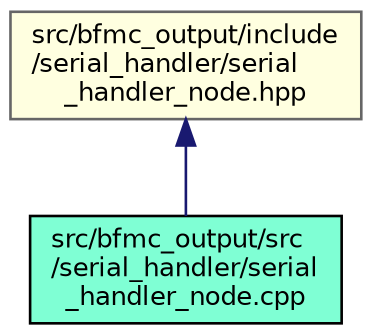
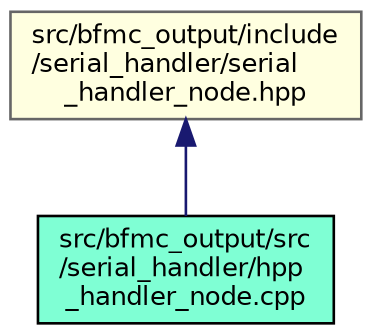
node "src/bfmc_output/src /serial_handler/serial _handler_node.cpp": label "src/bfmc_output/src /serial_handler/serial _handler_node.cpp" -> "src/bfmc_output/src /serial_handler/hpp _handler_node.cpp"
